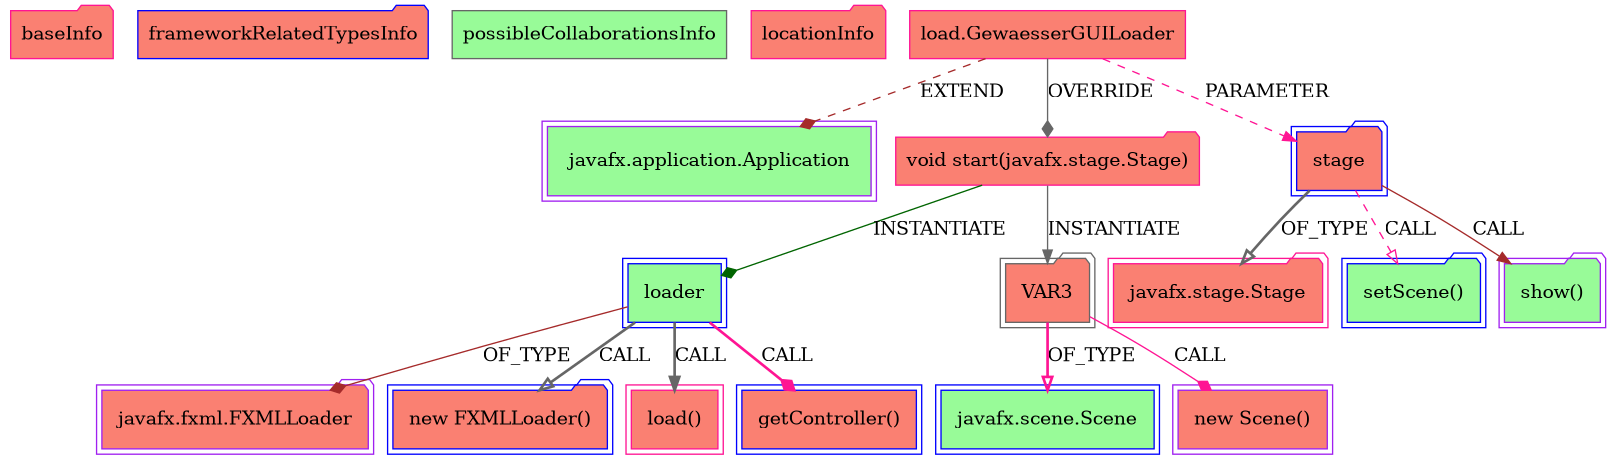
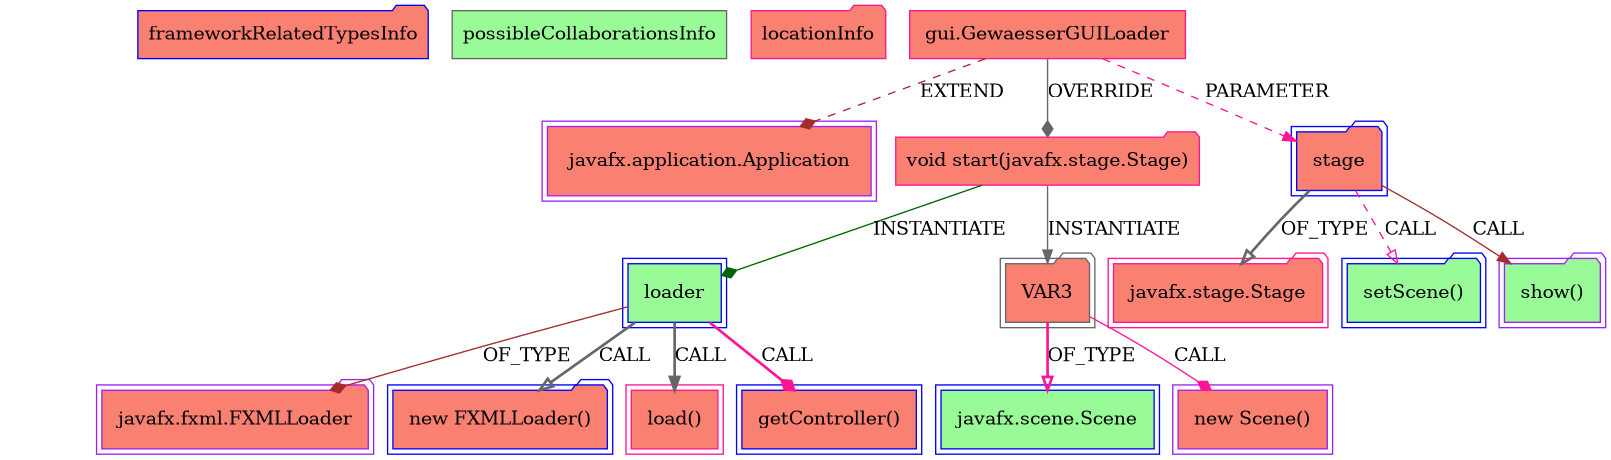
node "baseInfo": removed
node "load.GewaesserGUILoader": label "load.GewaesserGUILoader" -> "gui.GewaesserGUILoader"
node "javafx.application.Application": fillcolor palegreen -> salmon
